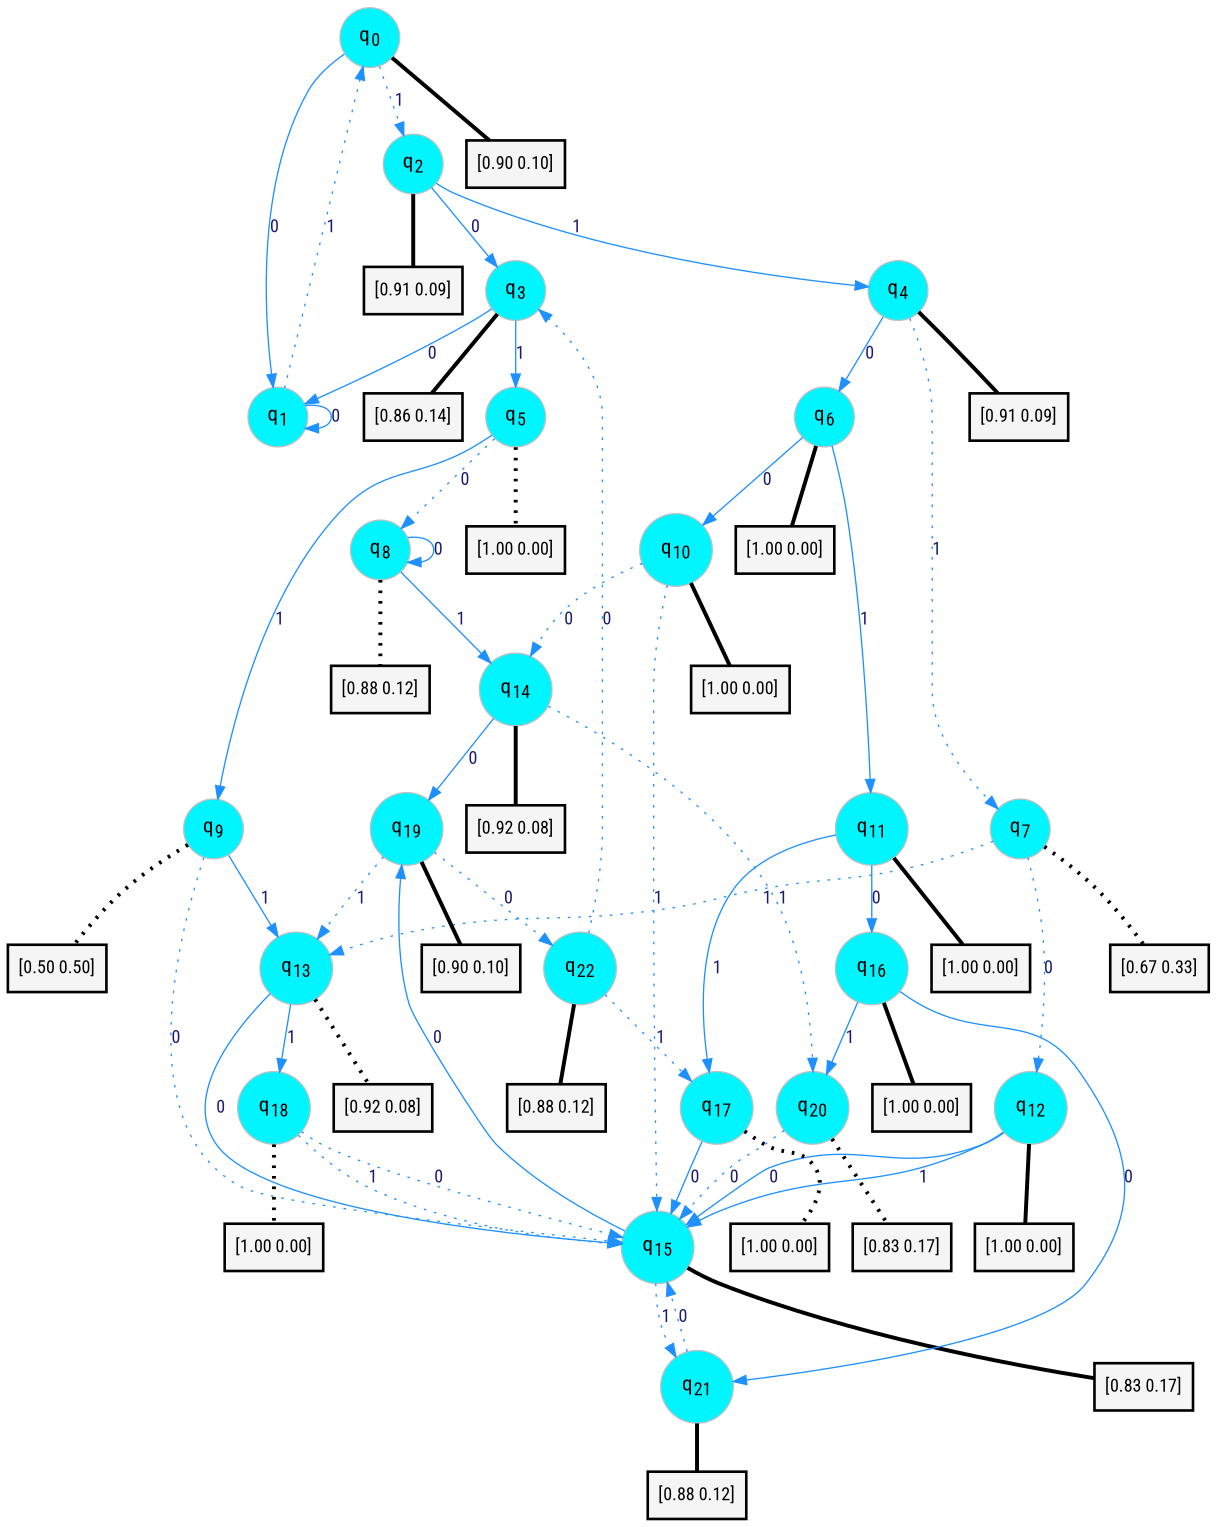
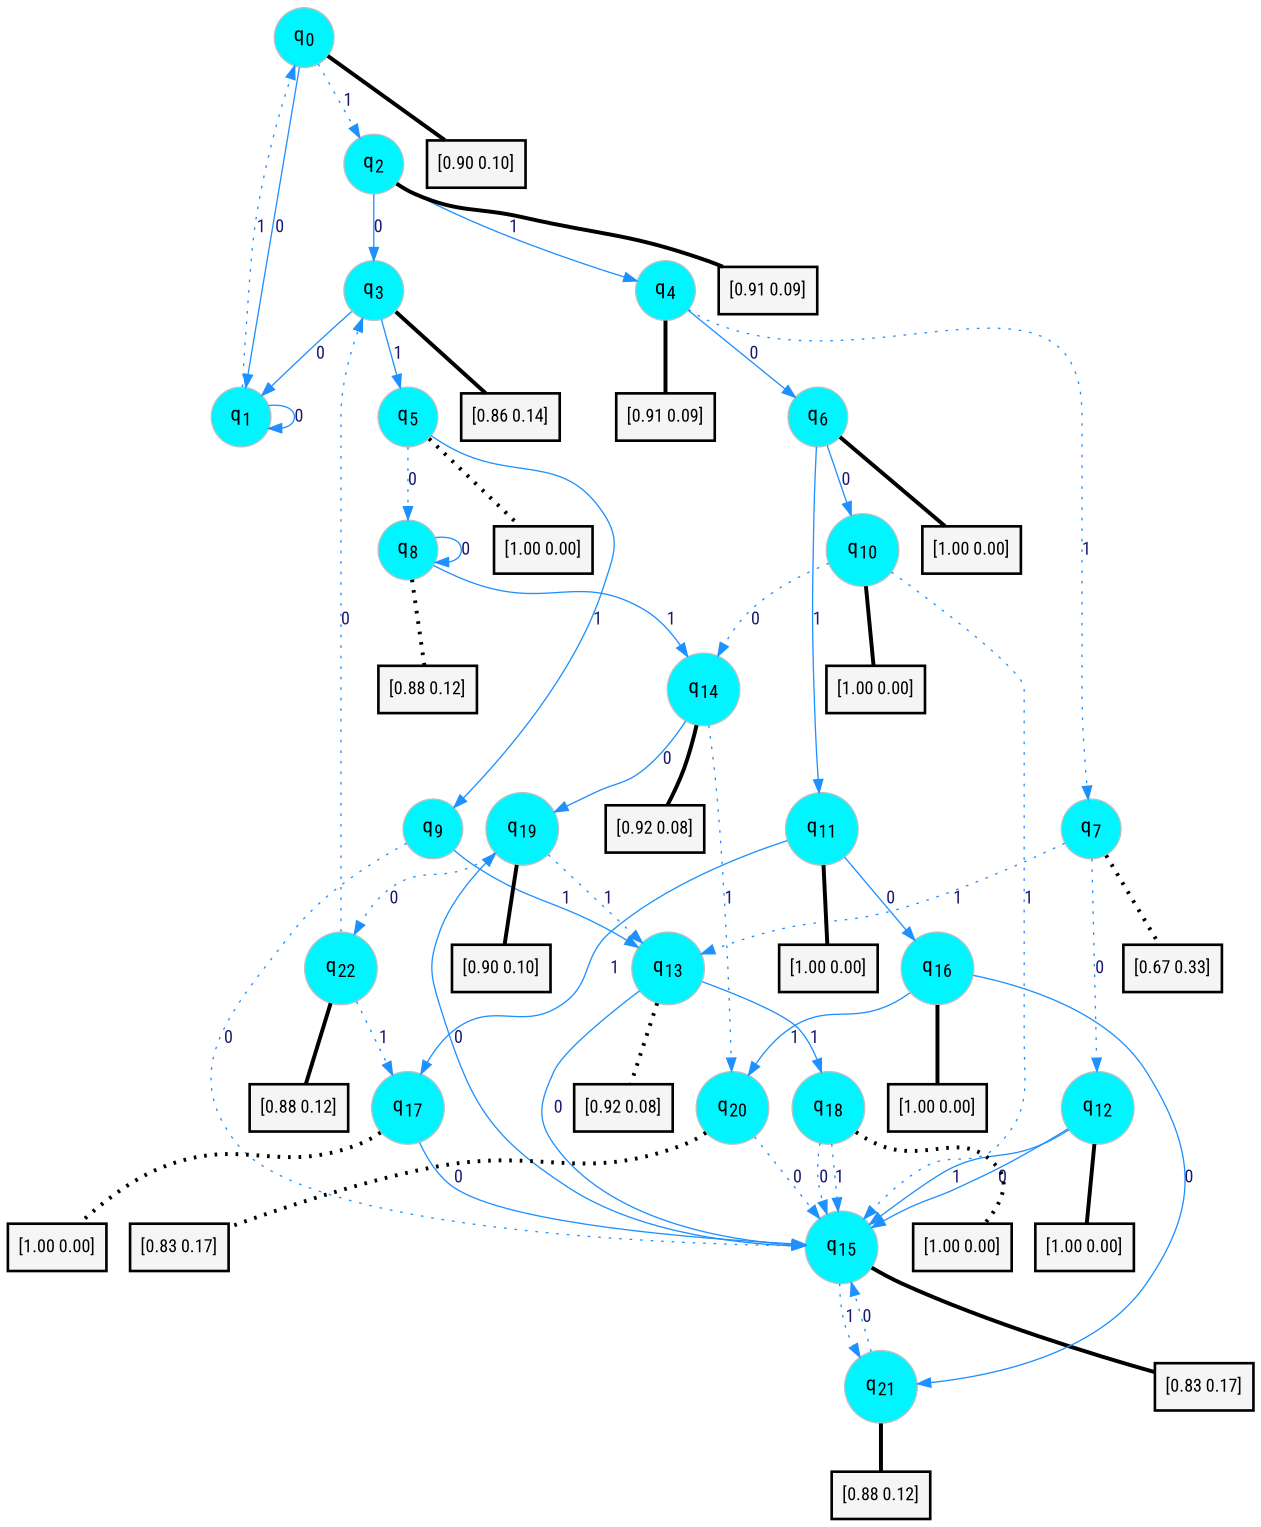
node "[0.50 0.50]": removed
